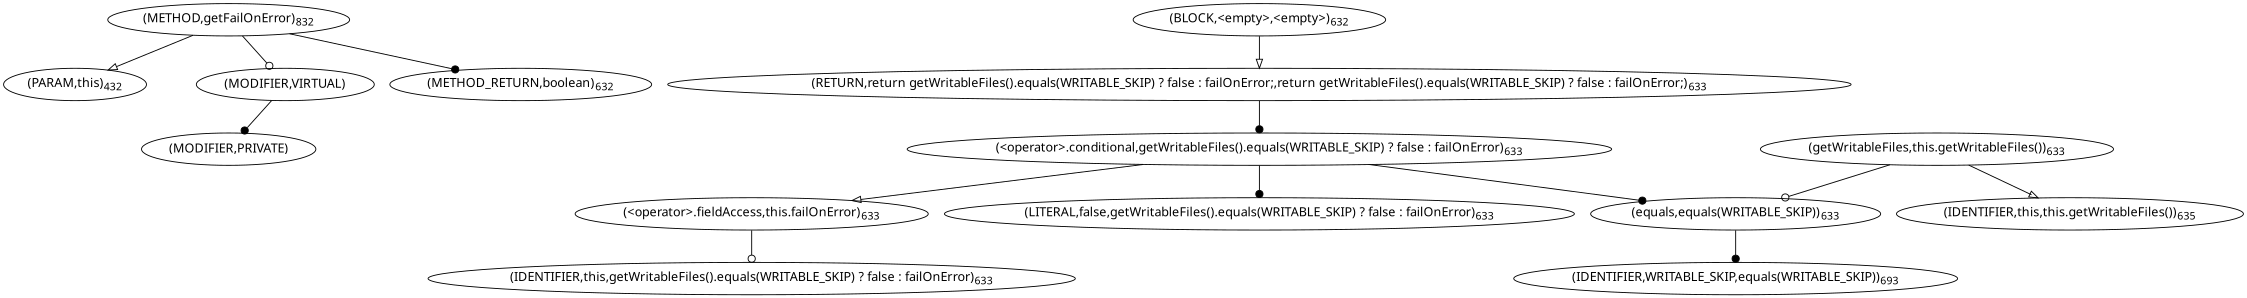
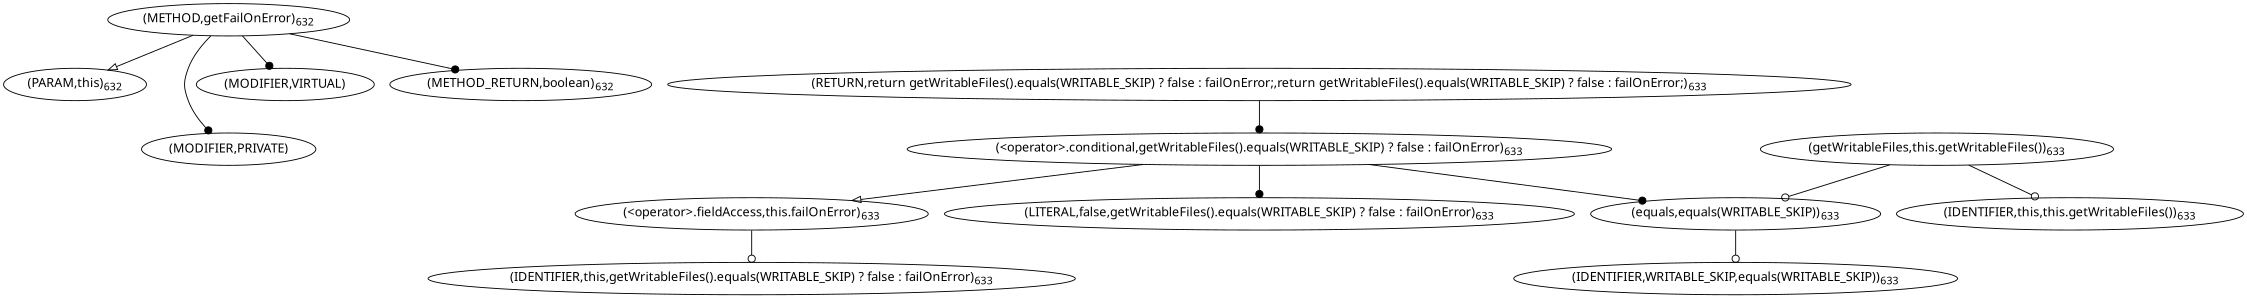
node "(METHOD,getFailOnError)": text "832" -> "632"
node "(BLOCK,<empty>,<empty>)": removed
edge "(METHOD,getFailOnError)" -> "(MODIFIER,VIRTUAL)": arrowhead odot -> dot
node "(PARAM,this)": text "432" -> "632"
edge "(MODIFIER,VIRTUAL)" -> "(MODIFIER,PRIVATE)": now "(METHOD,getFailOnError)" -> "(MODIFIER,PRIVATE)"
edge "(getWritableFiles,this.getWritableFiles())" -> "(IDENTIFIER,this,this.getWritableFiles())": arrowhead onormal -> odot
node "(IDENTIFIER,this,this.getWritableFiles())": text "635" -> "633"
edge "(equals,equals(WRITABLE_SKIP))" -> "(IDENTIFIER,WRITABLE_SKIP,equals(WRITABLE_SKIP))": arrowhead dot -> odot
node "(IDENTIFIER,WRITABLE_SKIP,equals(WRITABLE_SKIP))": text "693" -> "633"
